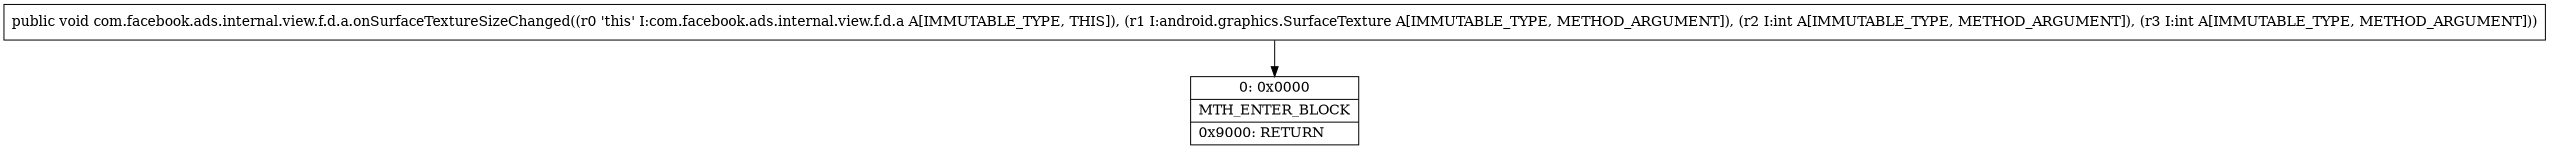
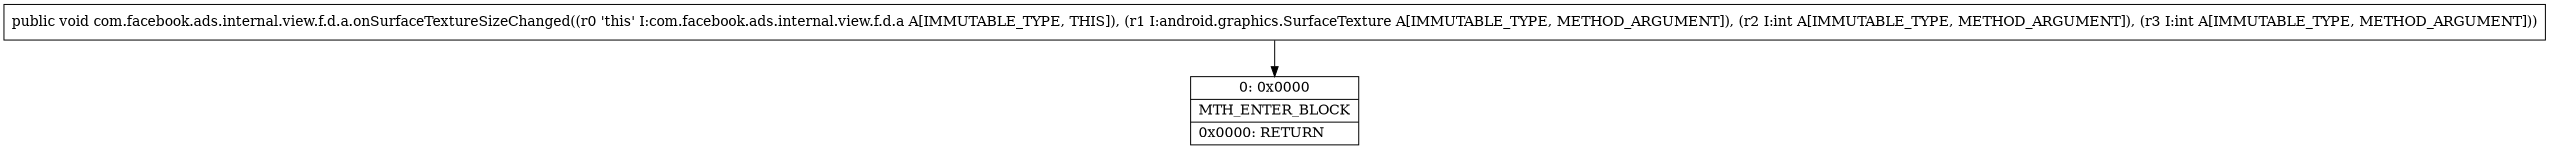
node "0: 0x0000": text "0x9000: RETURN" -> "0x0000: RETURN"
